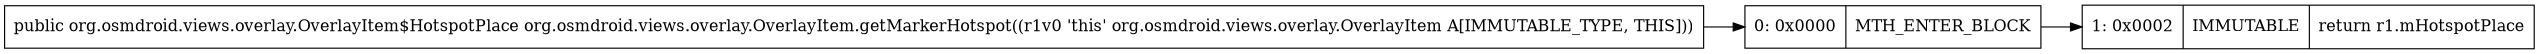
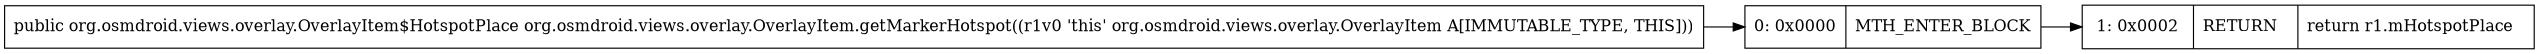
node "1: 0x0002": text "IMMUTABLE" -> "RETURN"
